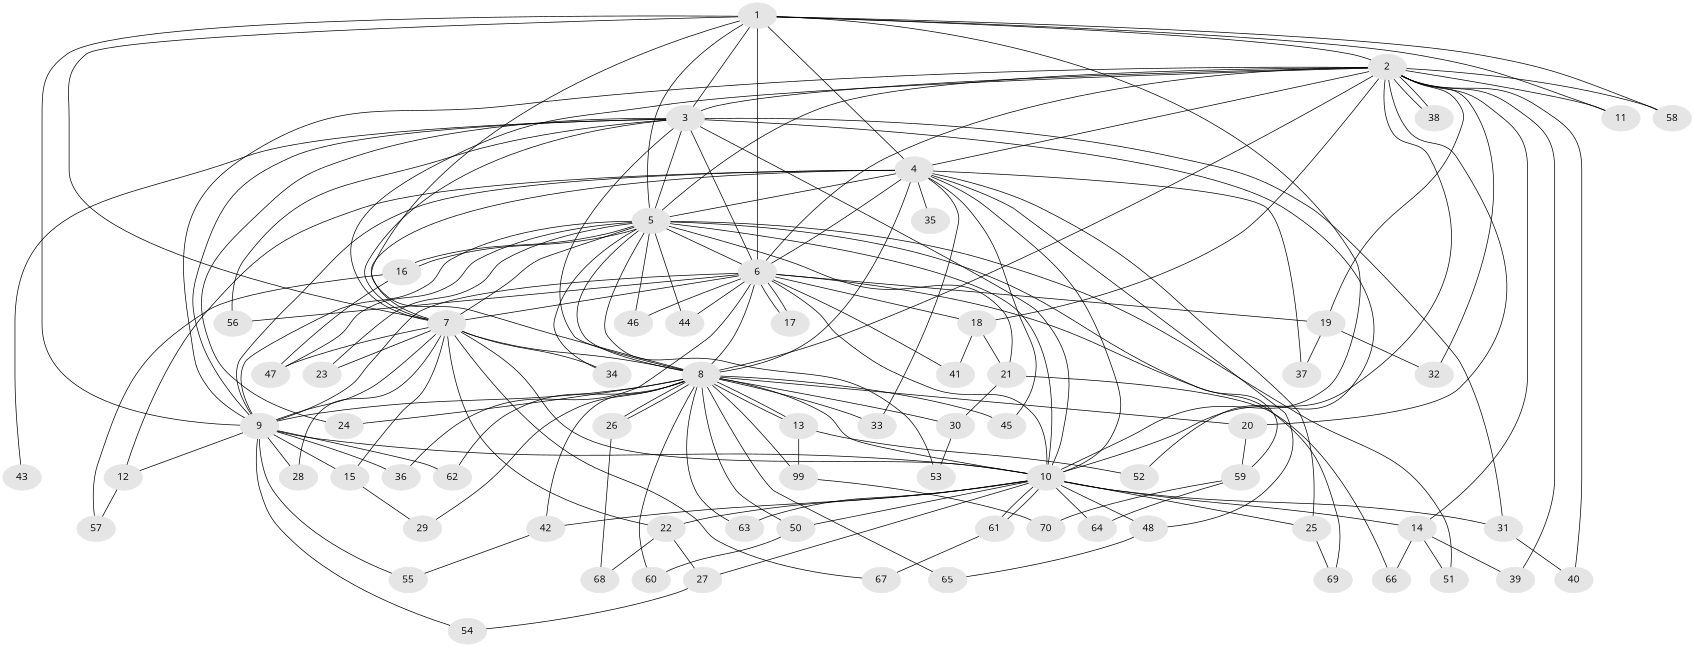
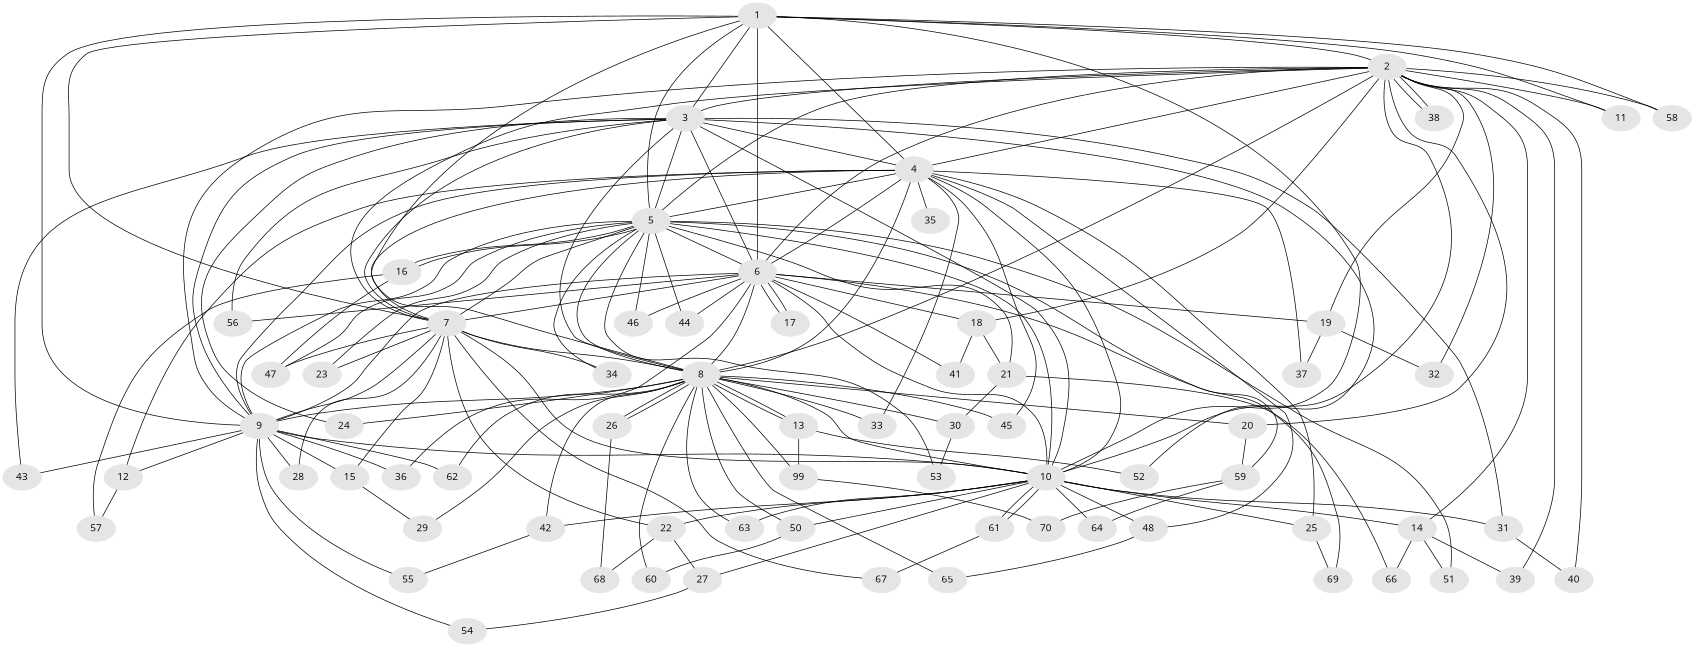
edge "3" -- "4": added
edge "9" -- "43": added
